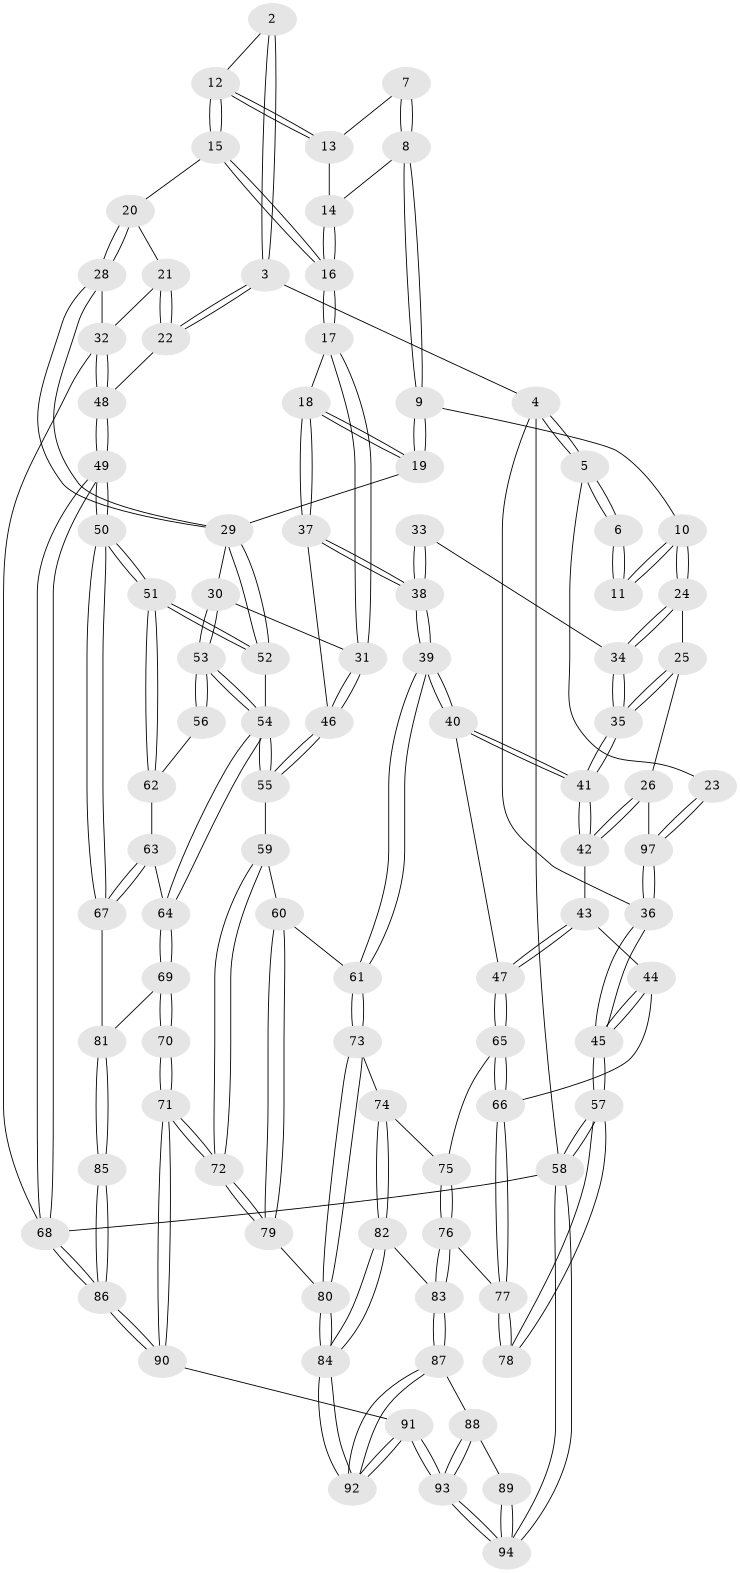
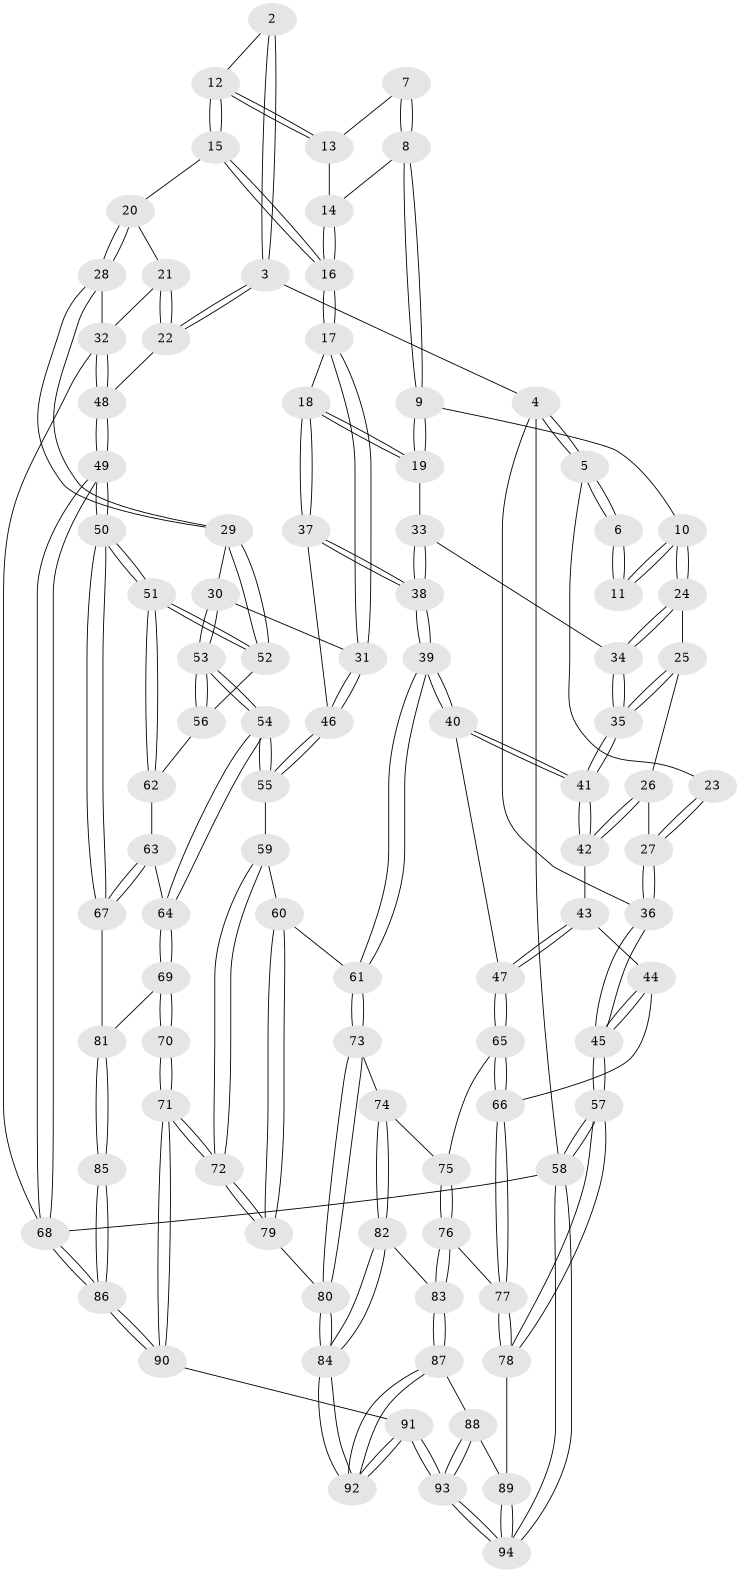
edge "19" -- "29": now "19" -- "33"
edge "52" -- "54": now "52" -- "56"
node "97": label "97" -> "27"
edge "78" -- "89": added
